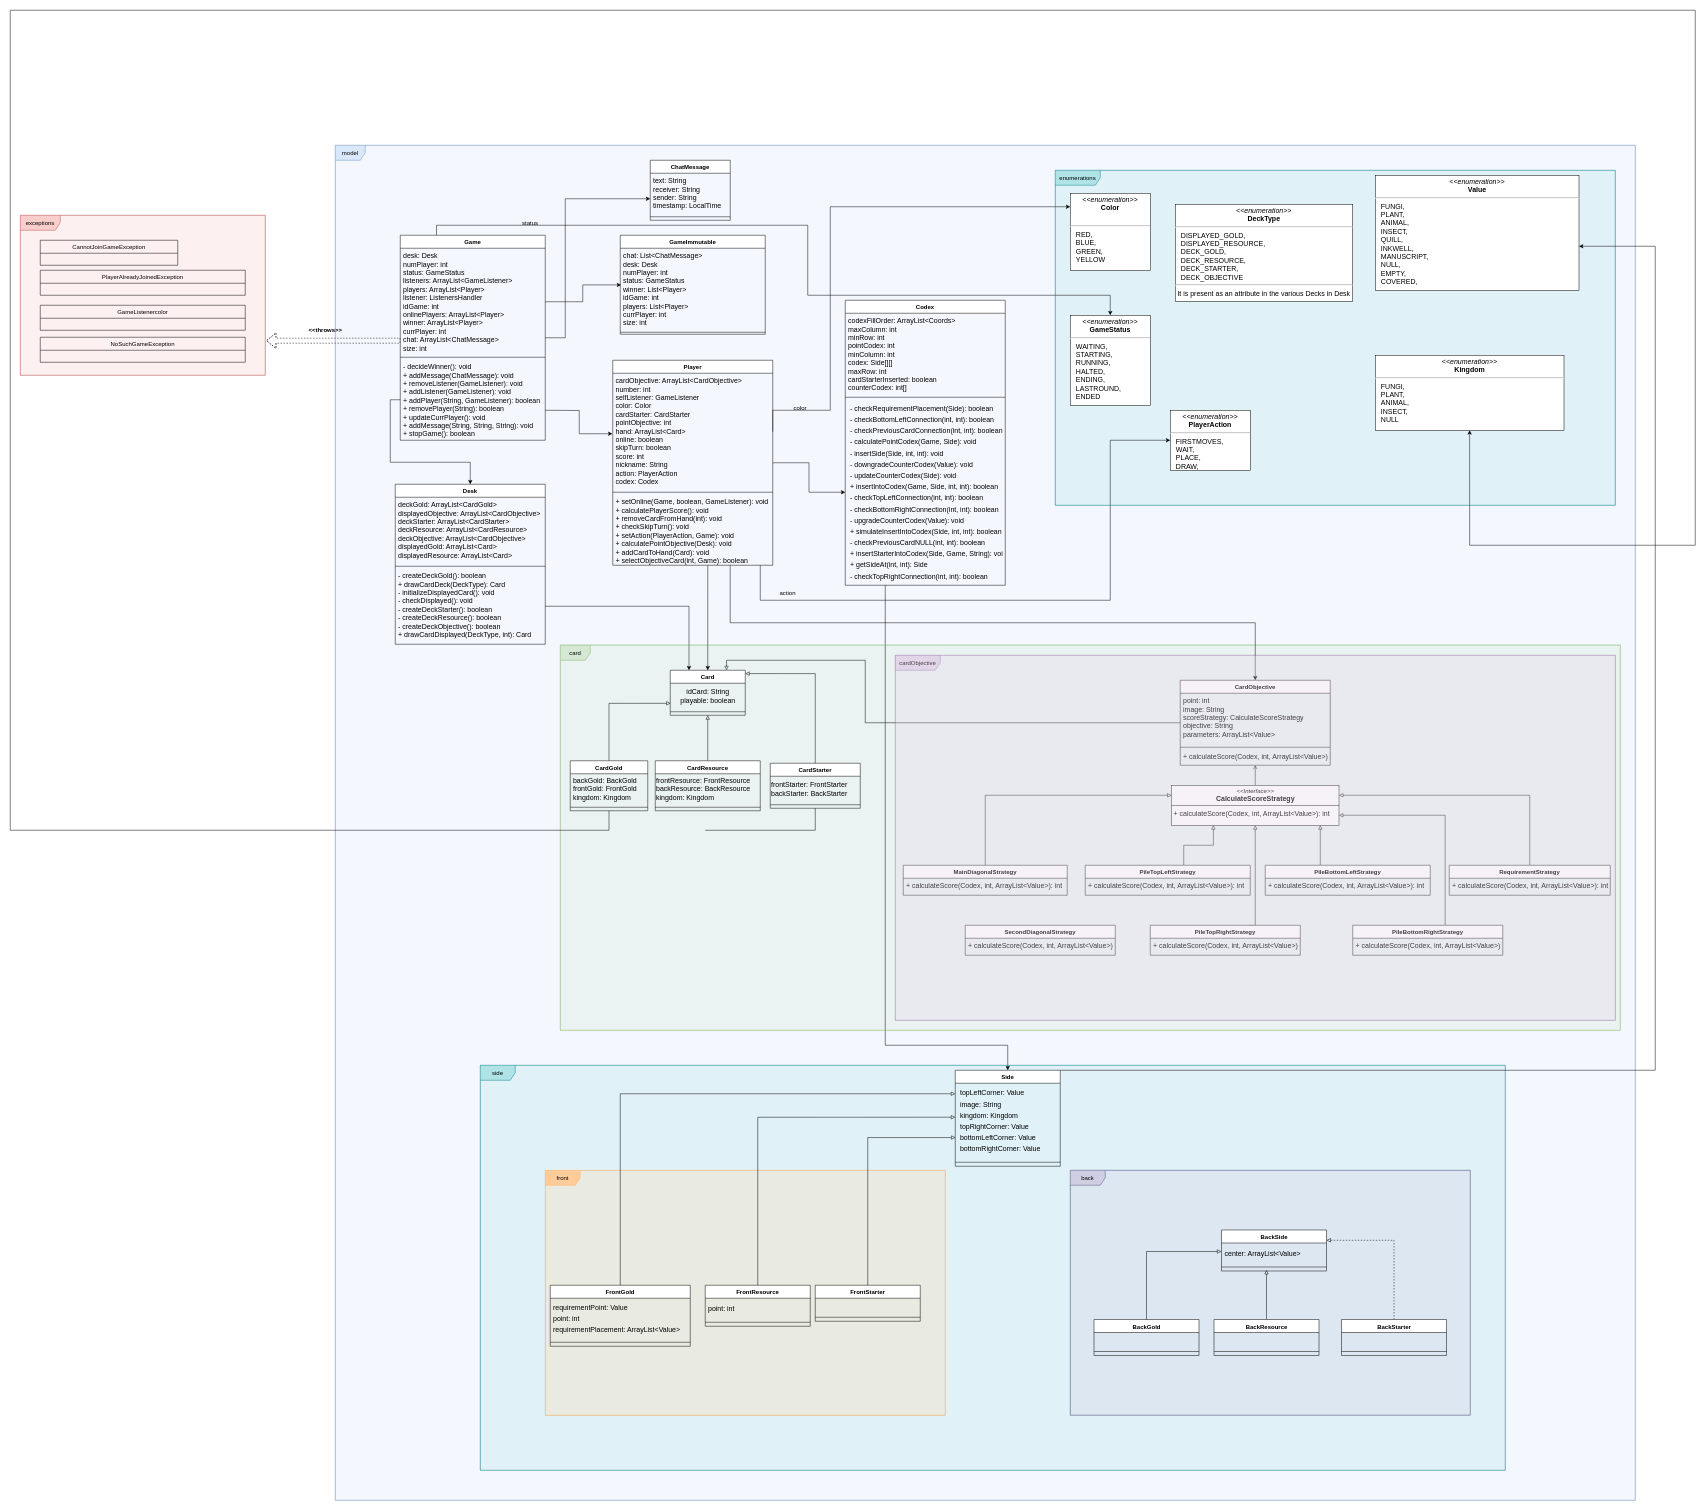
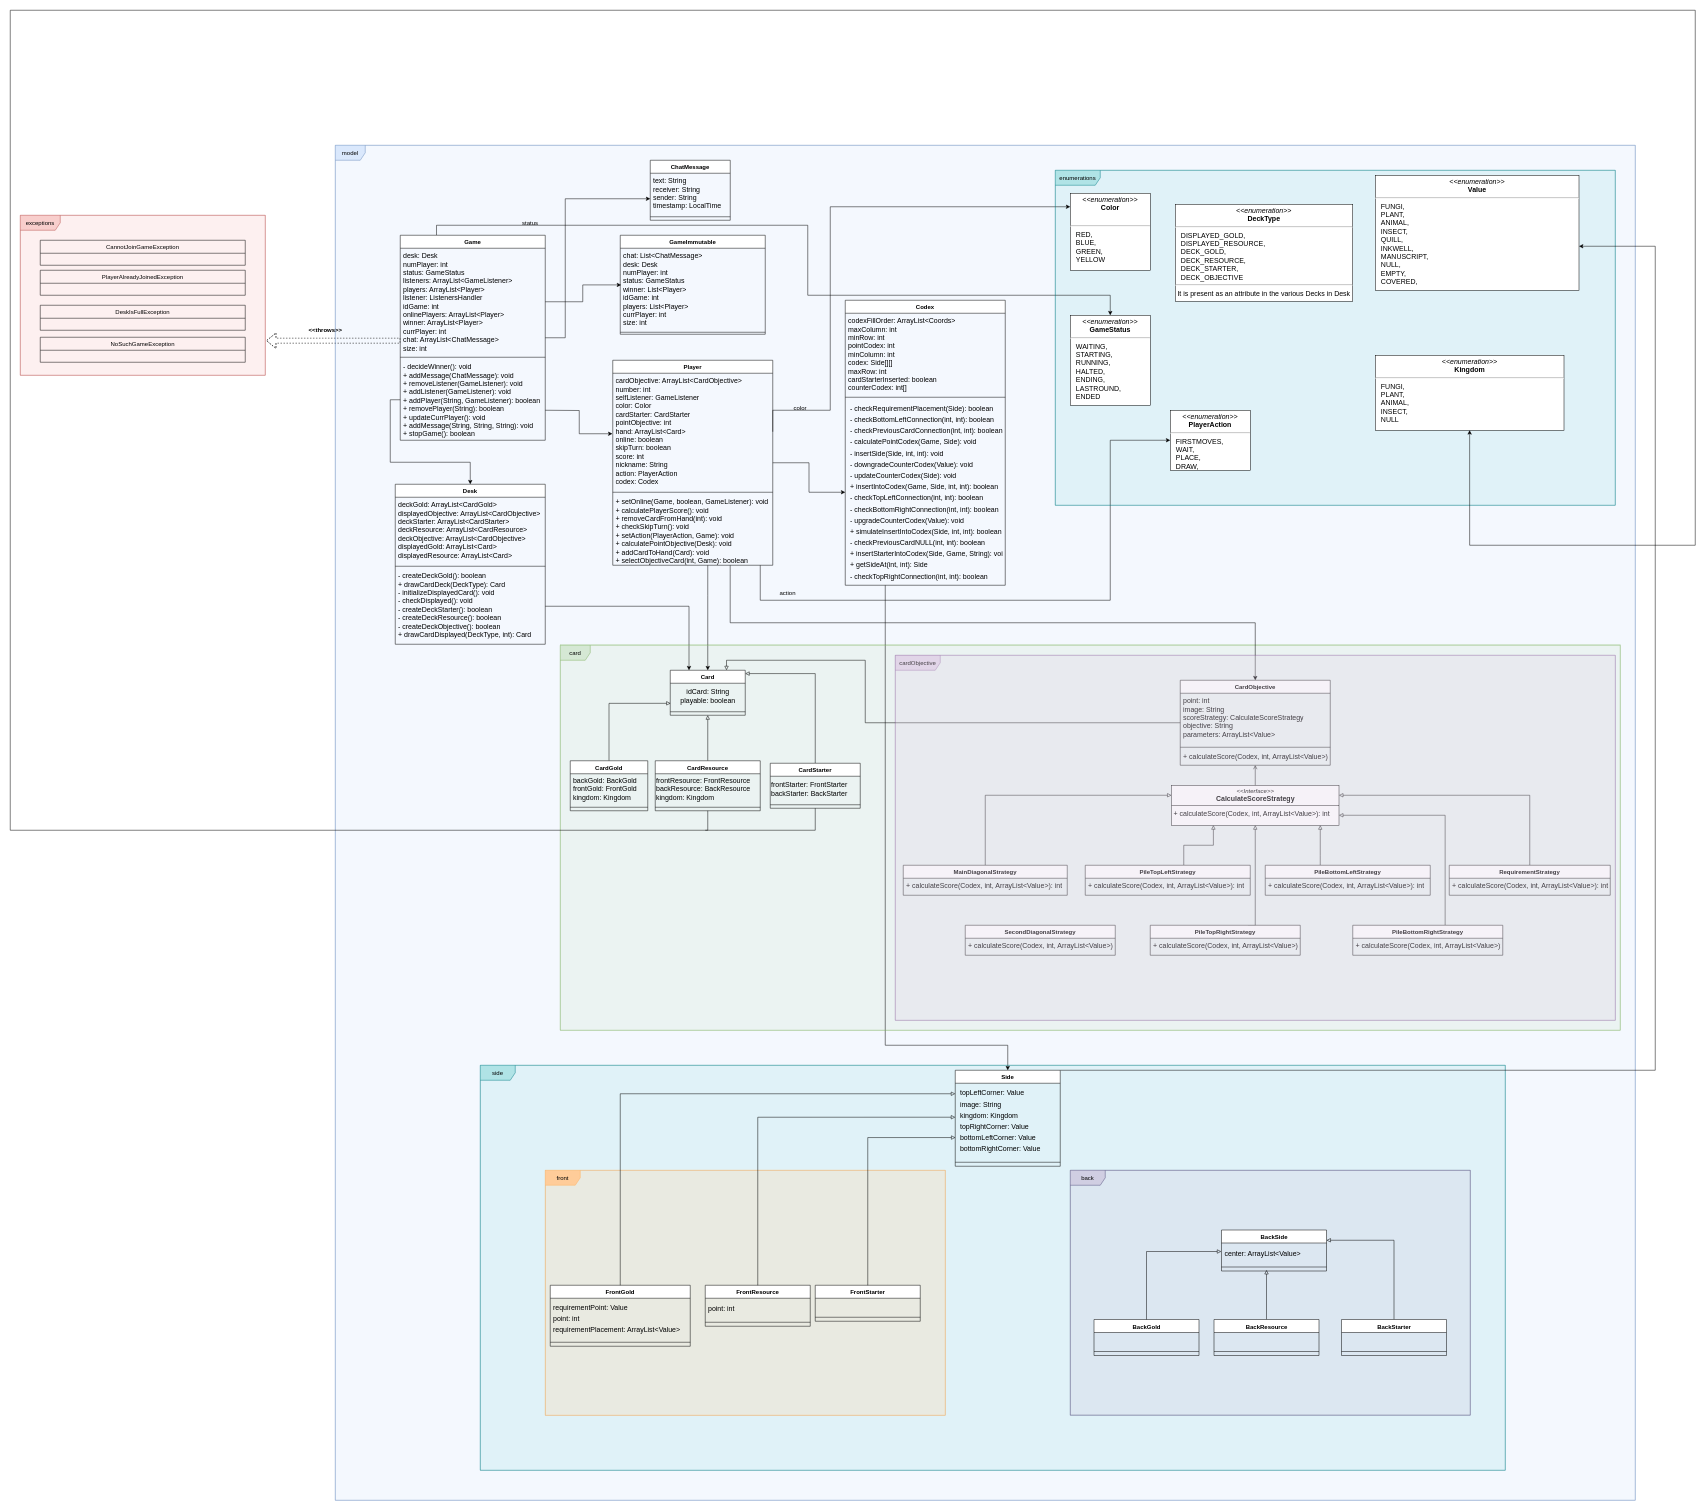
node "CannotJoinGameException": size 138x25 -> 205x25
node "GameListenercolor": label "GameListenercolor" -> "DeskIsFullException"
edge "CardGold" -> "<<enumeration>> Kingdom FUNGI, PLANT, ANIMAL, INSECT, NULL": removed
edge "CardResource" -> "<<enumeration>> Kingdom FUNGI, PLANT, ANIMAL, INSECT, NULL": added
edge "BackStarter" -> "BackSide": style dashed -> solid
